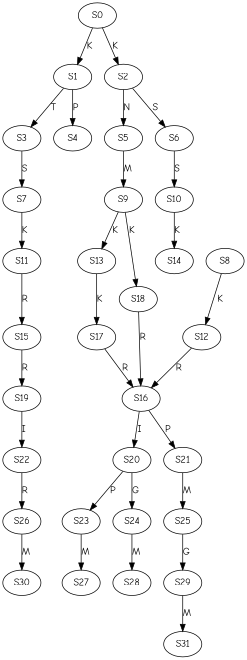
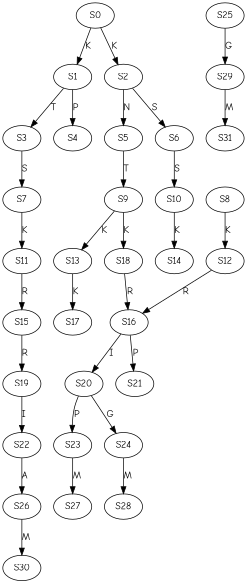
edge "S5" -> "S9": label "M" -> "T"
edge "S17" -> "S16": removed, label "R"
edge "S21" -> "S25": removed, label "M"
edge "S22" -> "S26": label "R" -> "A"
